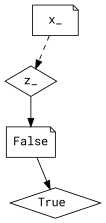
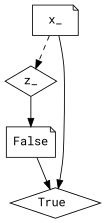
edge "x_" -> "True": added
